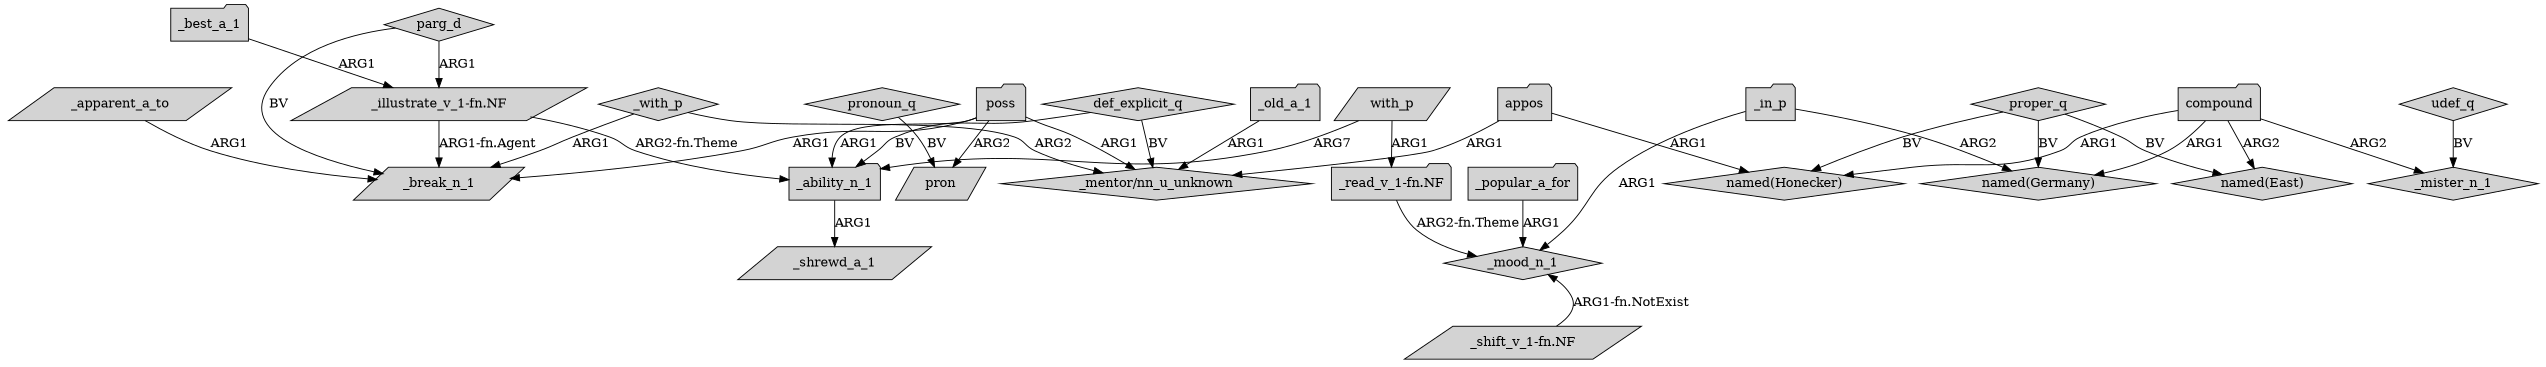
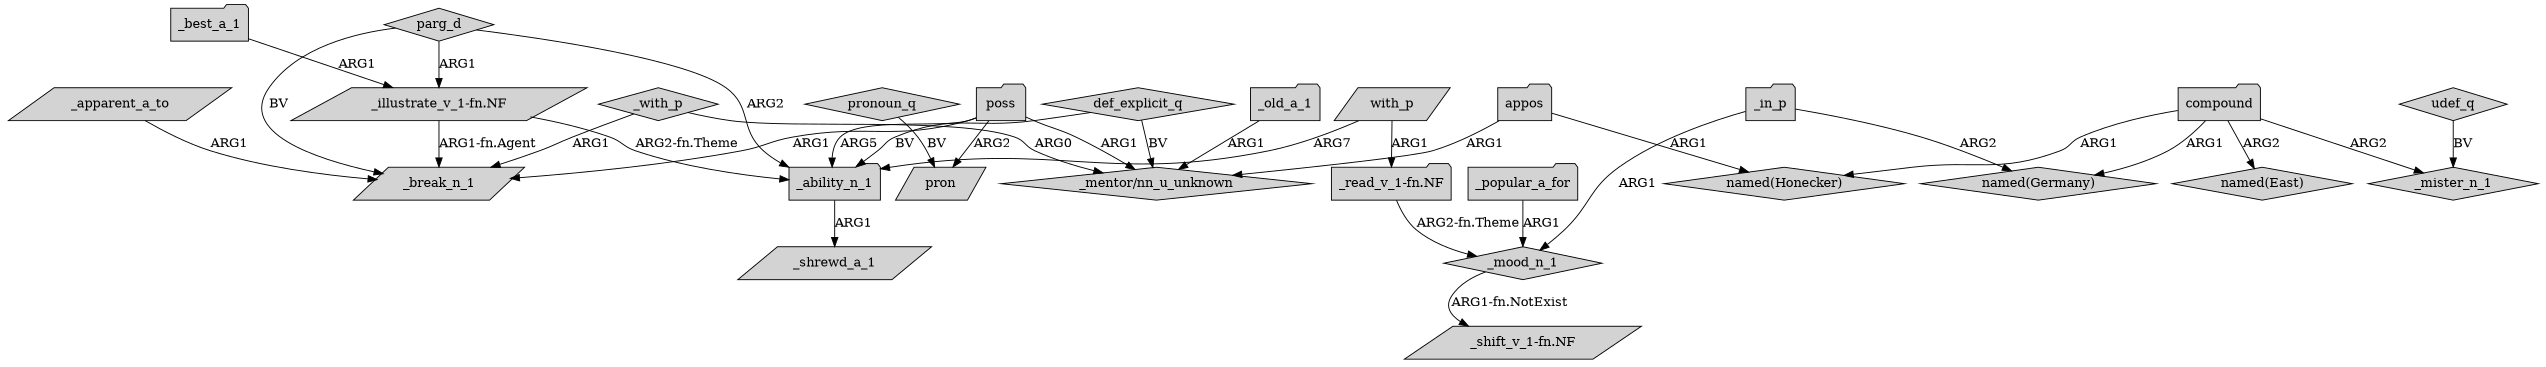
edge "parg_d" -> "_ability_n_1": added, label "ARG2"
node "proper_q": removed
edge "poss" -> "_ability_n_1": label "ARG1" -> "ARG5"
edge "_with_p" -> "_mentor/nn_u_unknown": label "ARG2" -> "ARG0"
edge "_shift_v_1-fn.NF" -> "_mood_n_1": reversed
